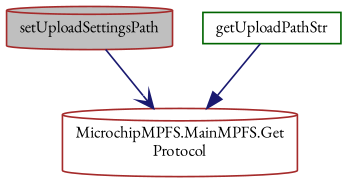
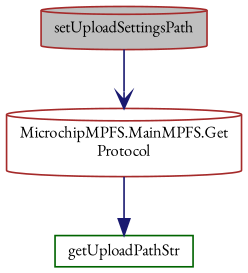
edge "getUploadPathStr" -> "MicrochipMPFS.MainMPFS.Get Protocol": reversed
